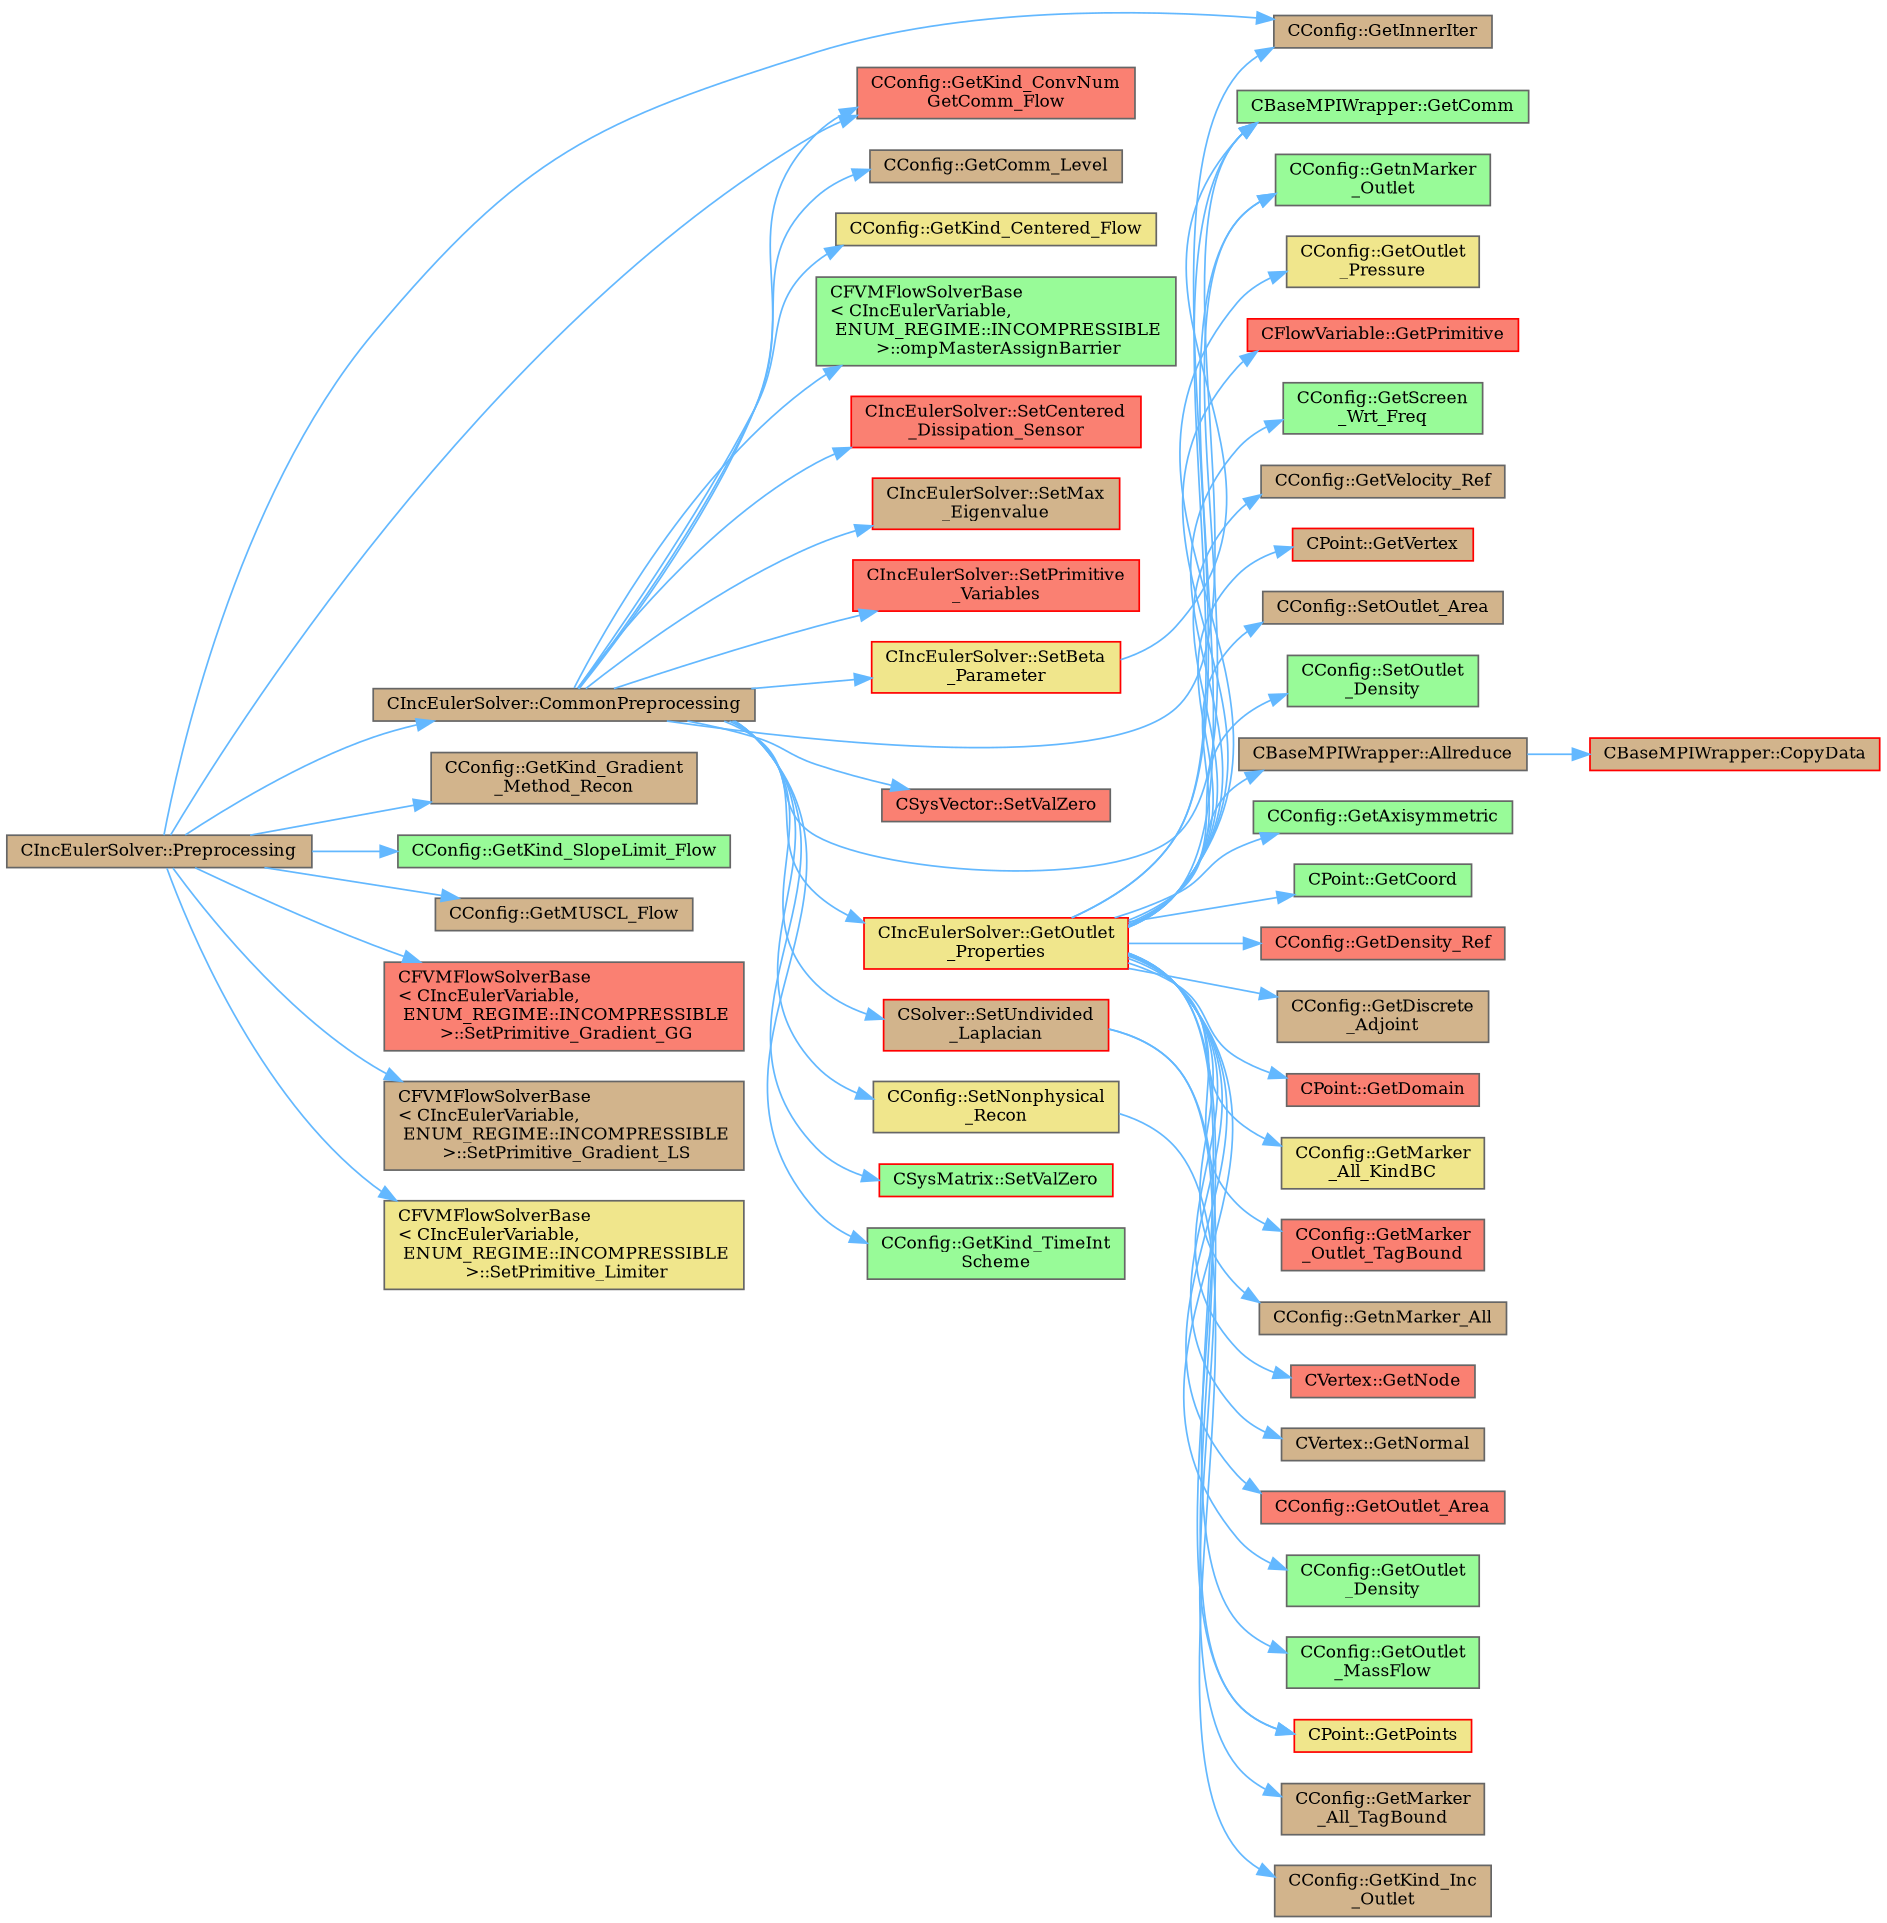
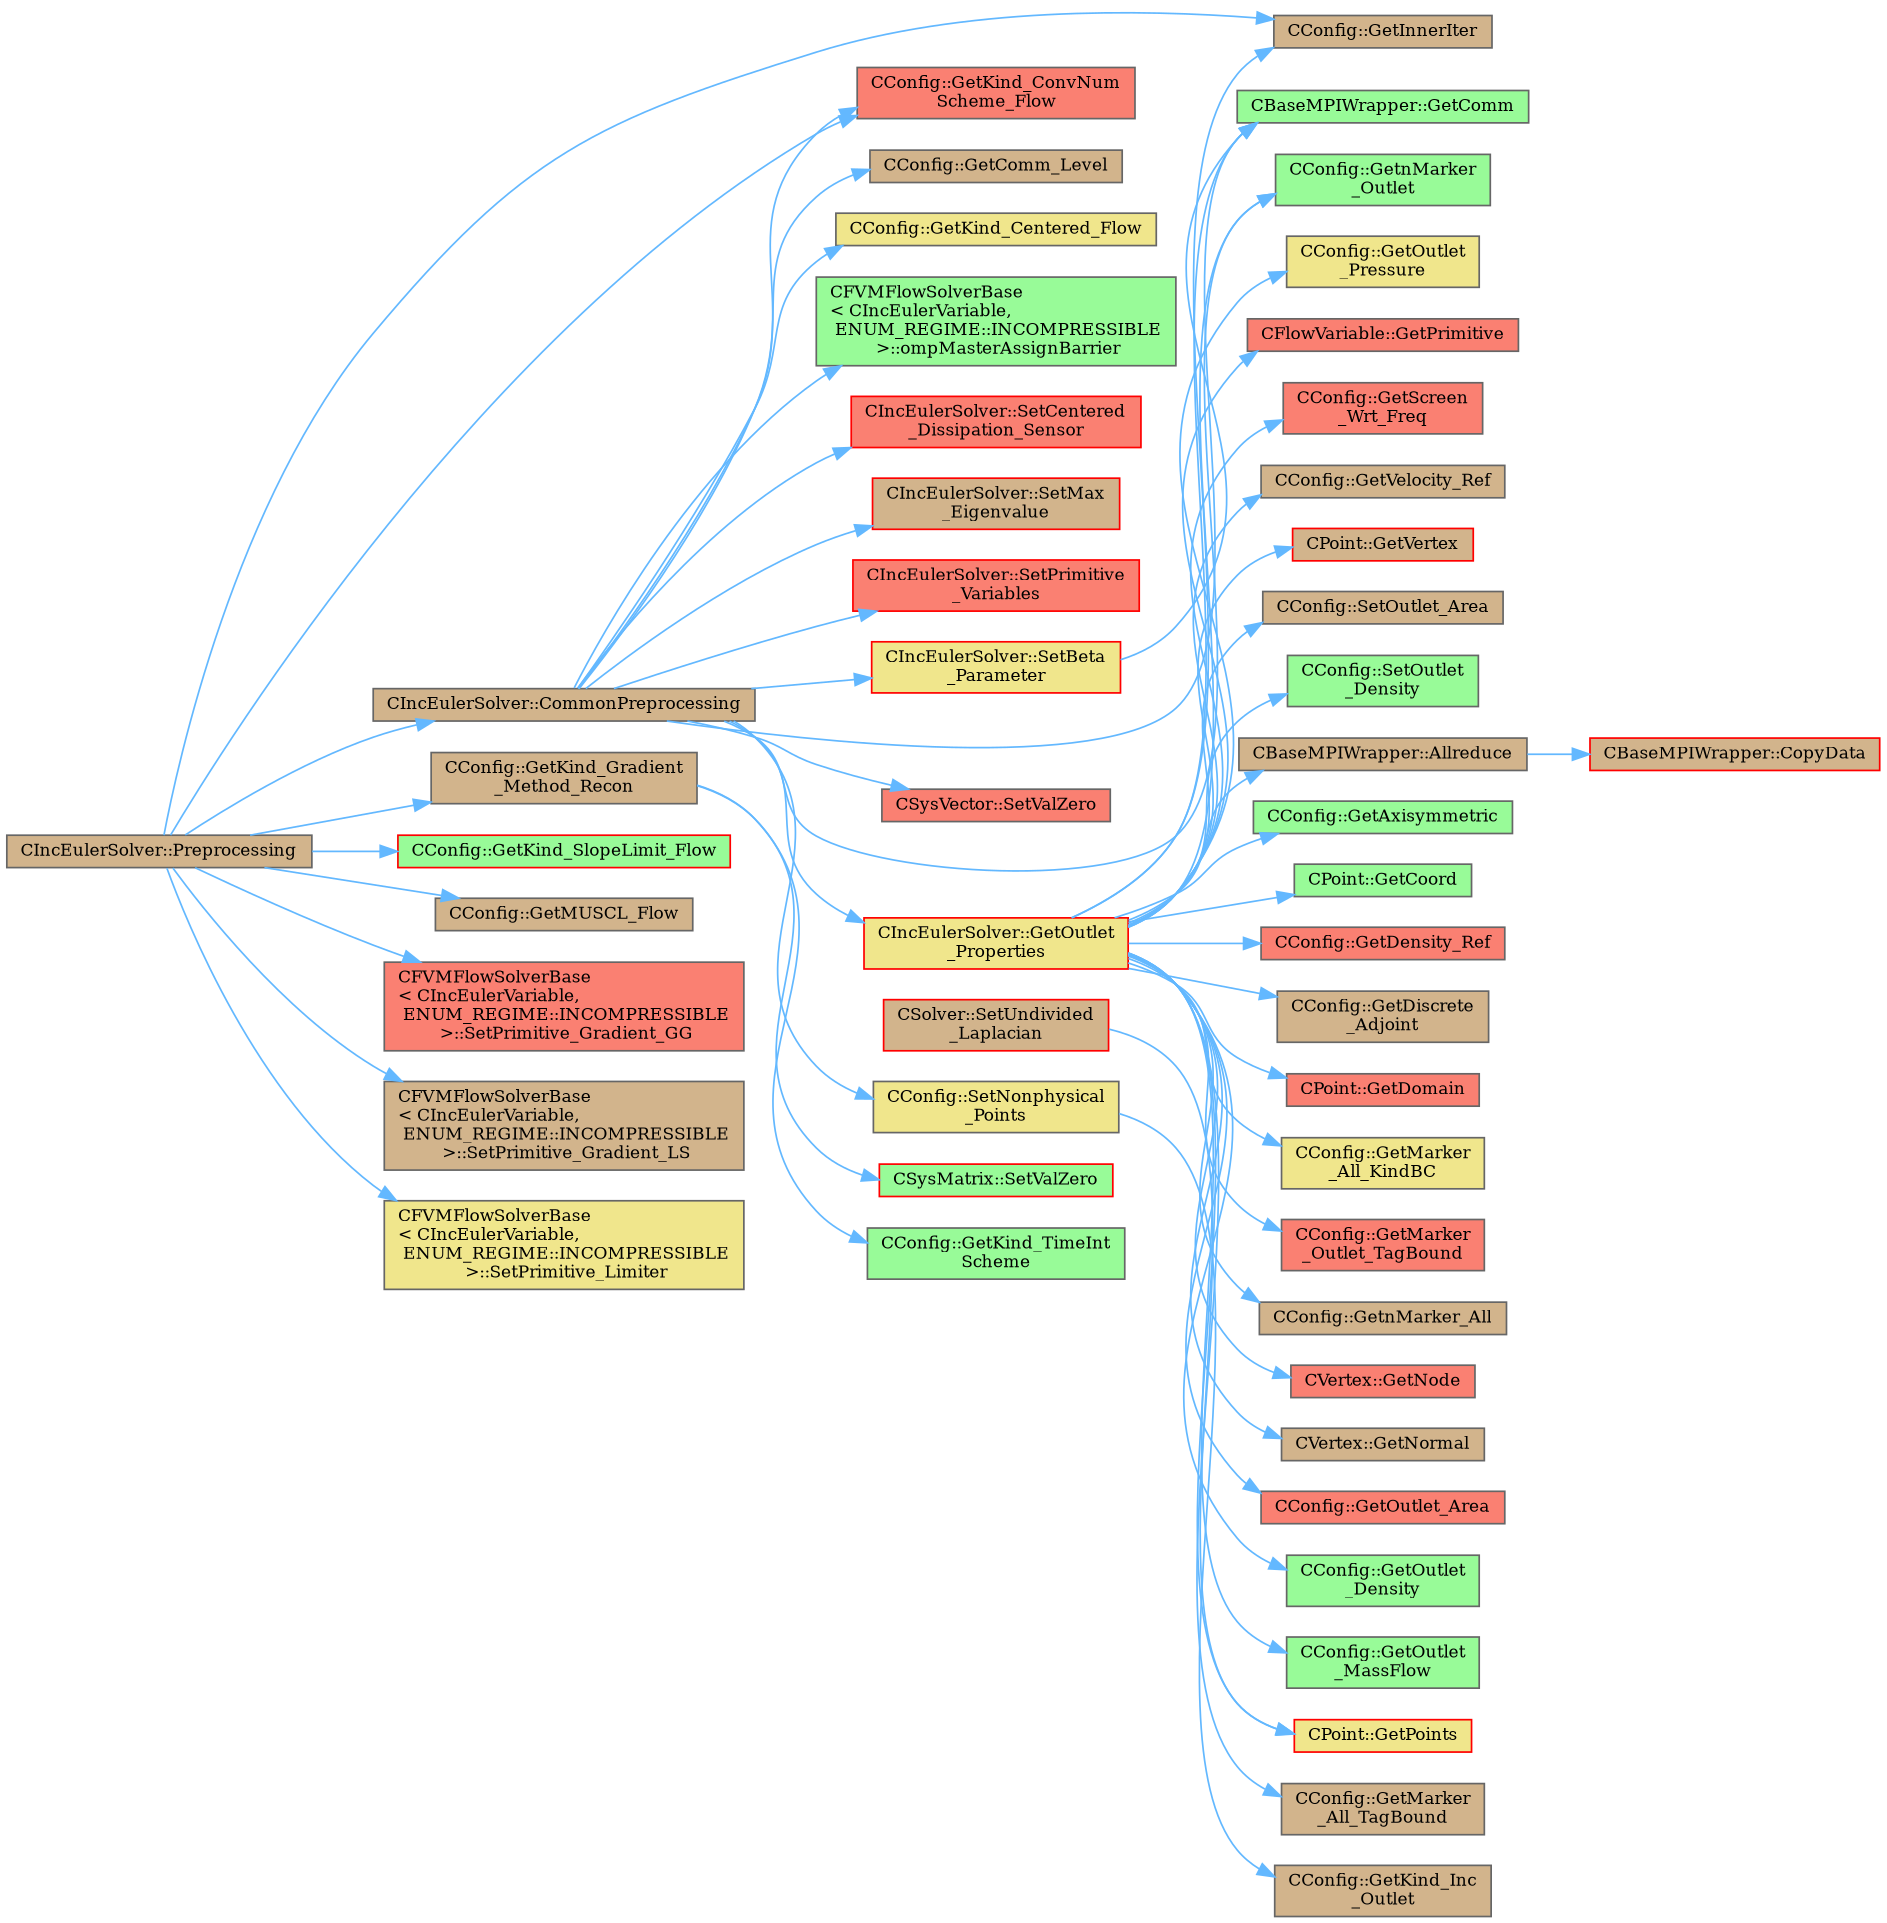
node "CConfig::GetKind_ConvNum GetComm_Flow": label "CConfig::GetKind_ConvNum GetComm_Flow" -> "CConfig::GetKind_ConvNum Scheme_Flow"
node "CFlowVariable::GetPrimitive": color red -> grey40
node "CConfig::GetScreen _Wrt_Freq": fillcolor palegreen -> salmon
node "CConfig::GetKind_SlopeLimit_Flow": color grey40 -> red
edge "CIncEulerSolver::CommonPreprocessing" -> "CSolver::SetUndivided _Laplacian": removed
edge "CIncEulerSolver::CommonPreprocessing" -> "CSysMatrix::SetValZero": now "CConfig::GetKind_Gradient _Method_Recon" -> "CSysMatrix::SetValZero"
edge "CIncEulerSolver::CommonPreprocessing" -> "CConfig::GetKind_TimeInt Scheme": now "CConfig::GetKind_Gradient _Method_Recon" -> "CConfig::GetKind_TimeInt Scheme"
node "CConfig::SetNonphysical _Recon": label "CConfig::SetNonphysical _Recon" -> "CConfig::SetNonphysical _Points"
edge "CSolver::SetUndivided _Laplacian" -> "CConfig::GetMarker _All_TagBound": now "CIncEulerSolver::GetOutlet _Properties" -> "CConfig::GetMarker _All_TagBound"
